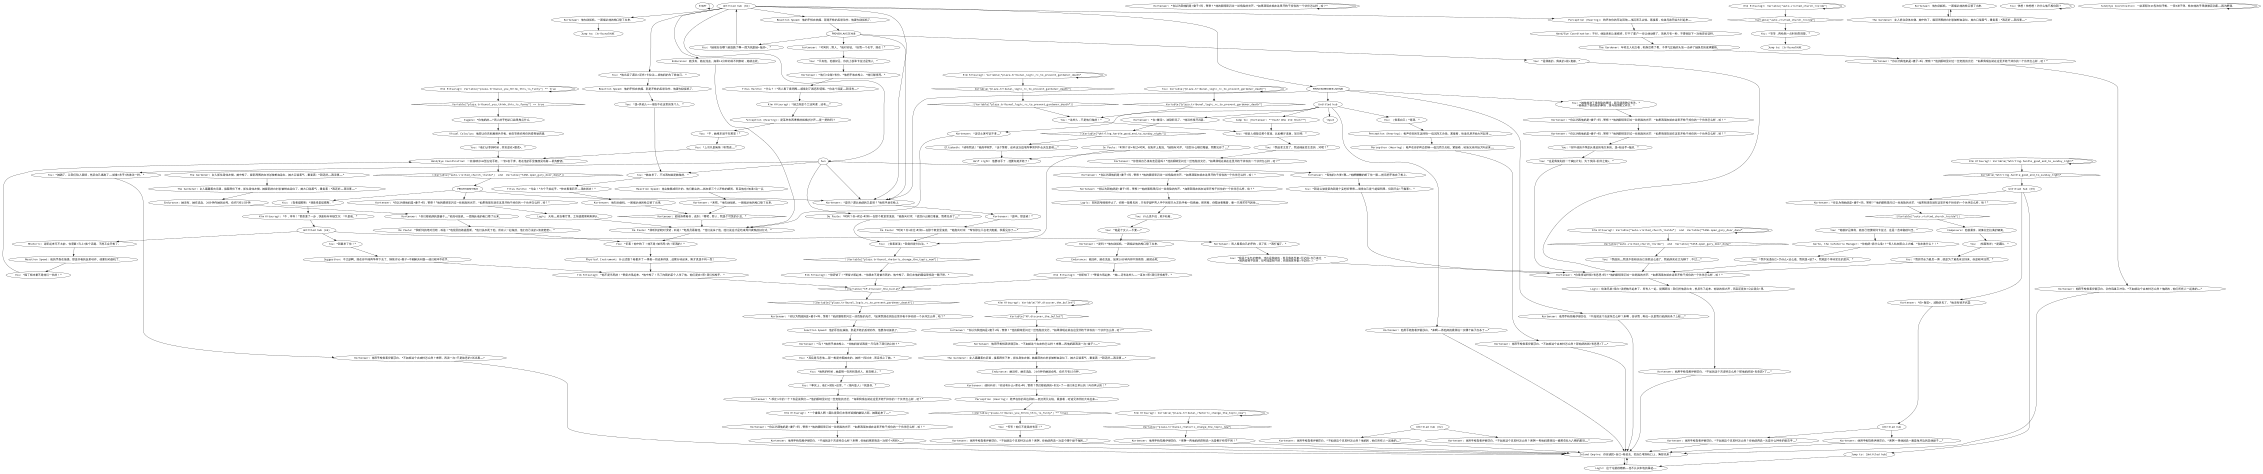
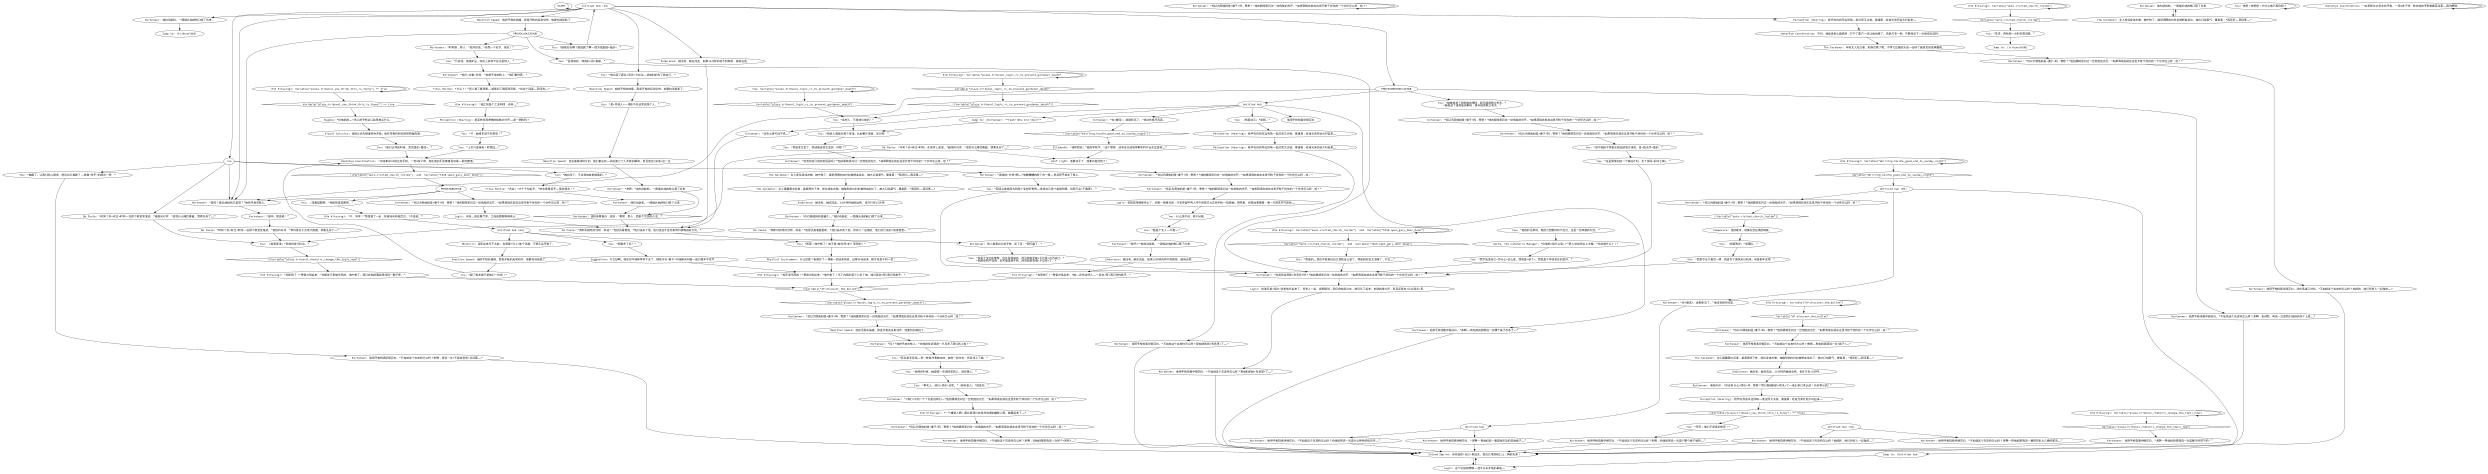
node "input": label "input" -> "他用手枪指着伊丽莎白"
edge "You: “是*其他人*——现在不在这里的某个人。”" -> "You: “她自杀了。不过我知道是她做的。”": now "You: “是*其他人*——现在不在这里的某个人。”" -> "Reaction Speed: 他会被撕成碎片的。他们都会的——就在第三个人开枪的瞬间。而且他也*知道*这一点。"
